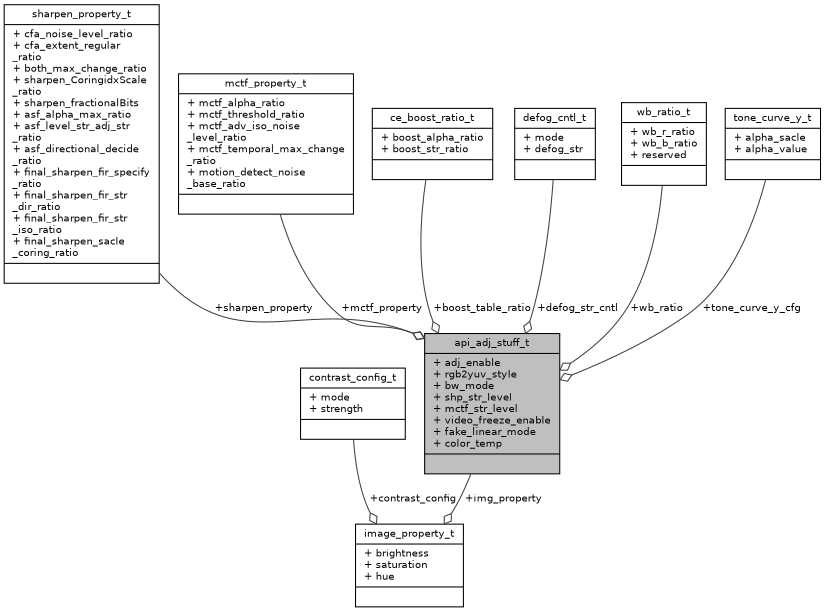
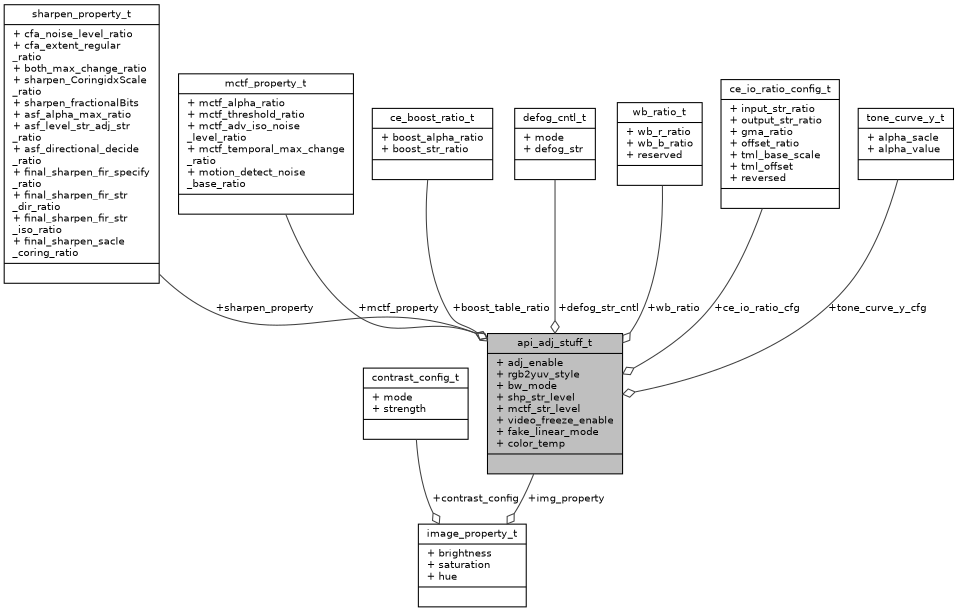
node "ce_io_ratio_config_t": added
